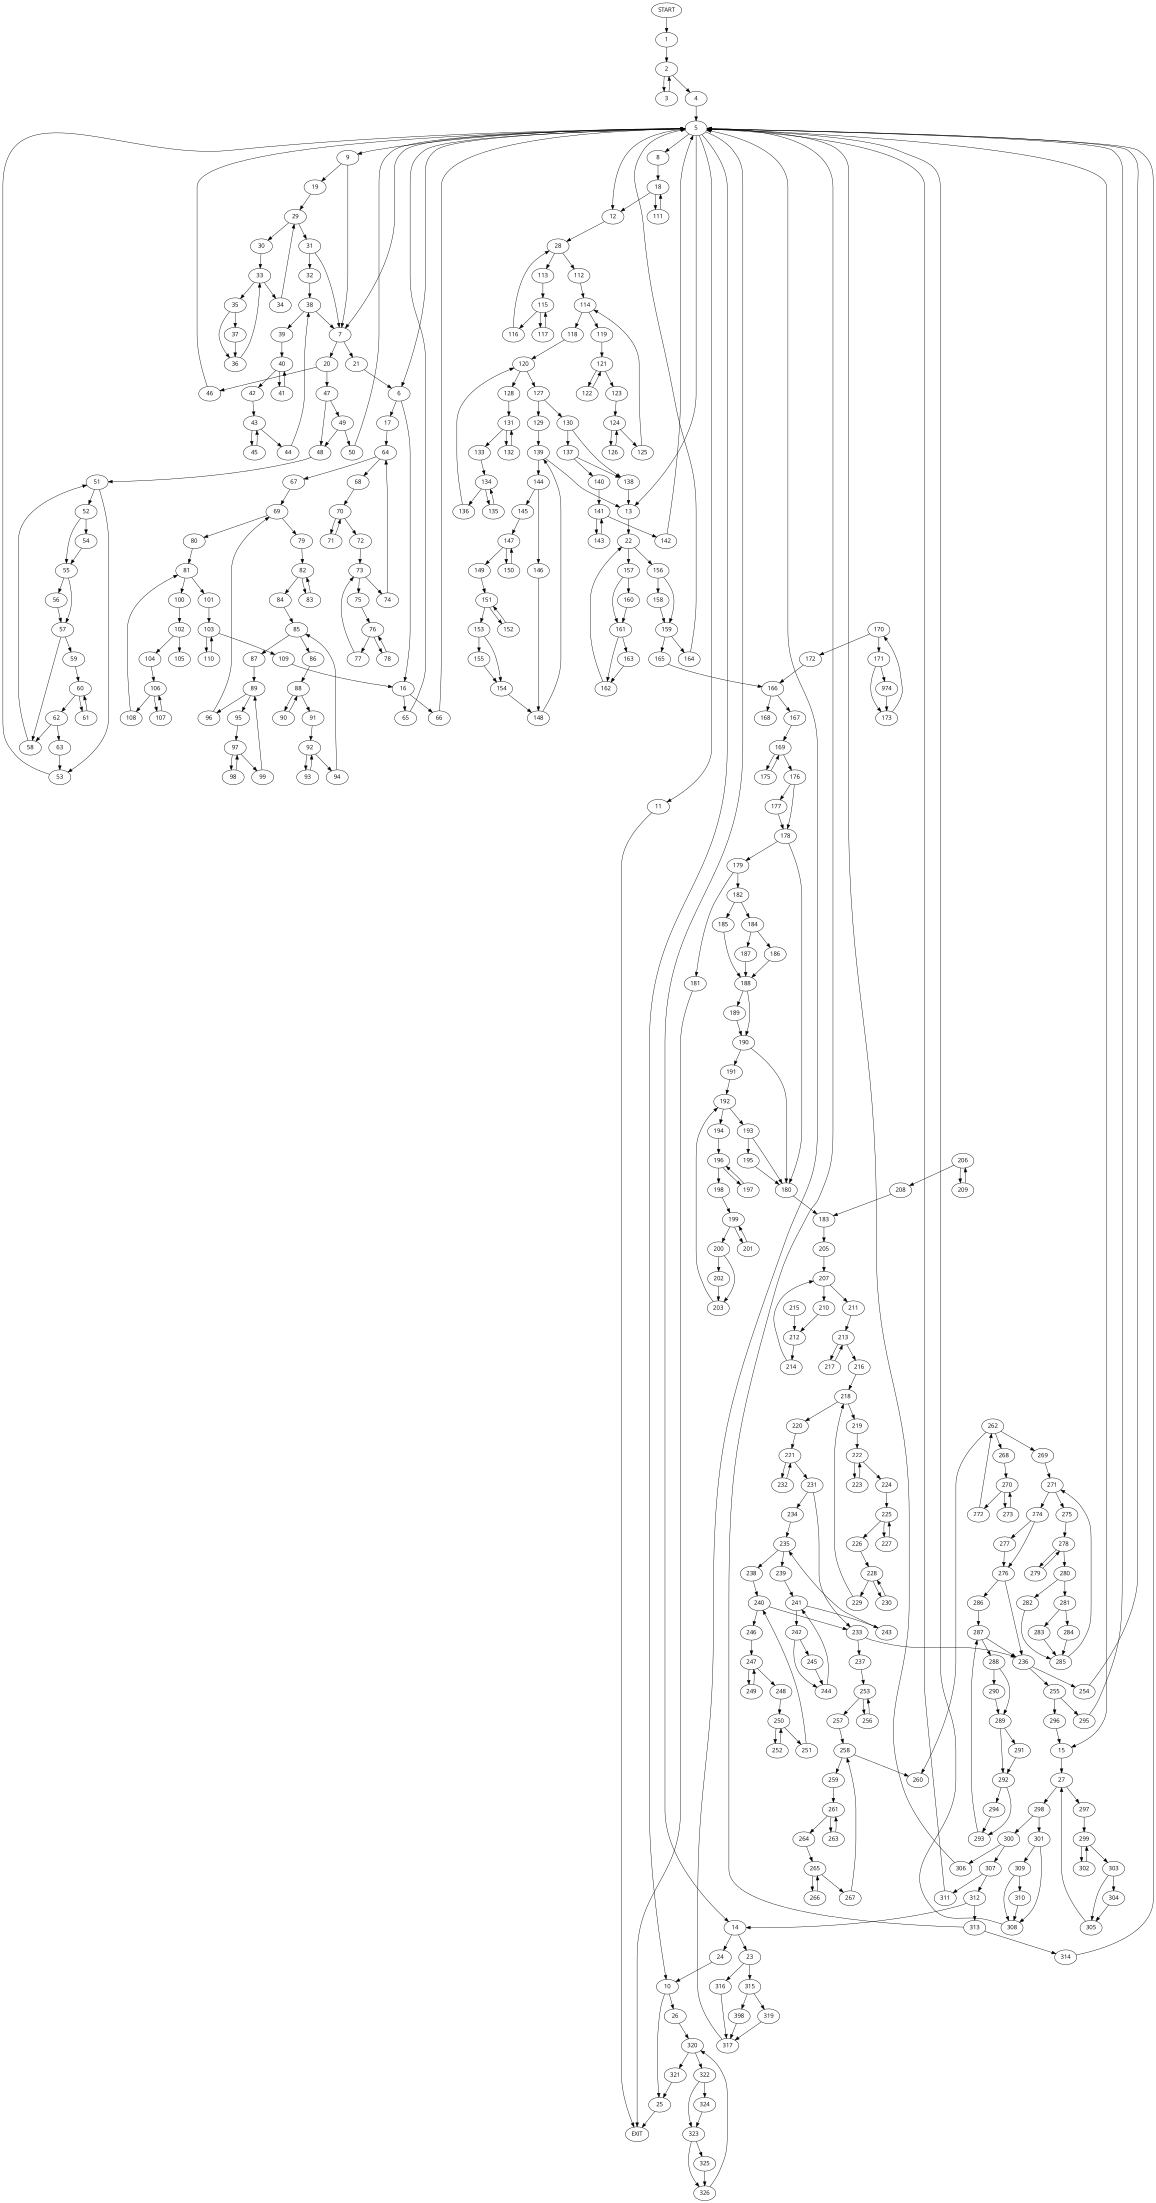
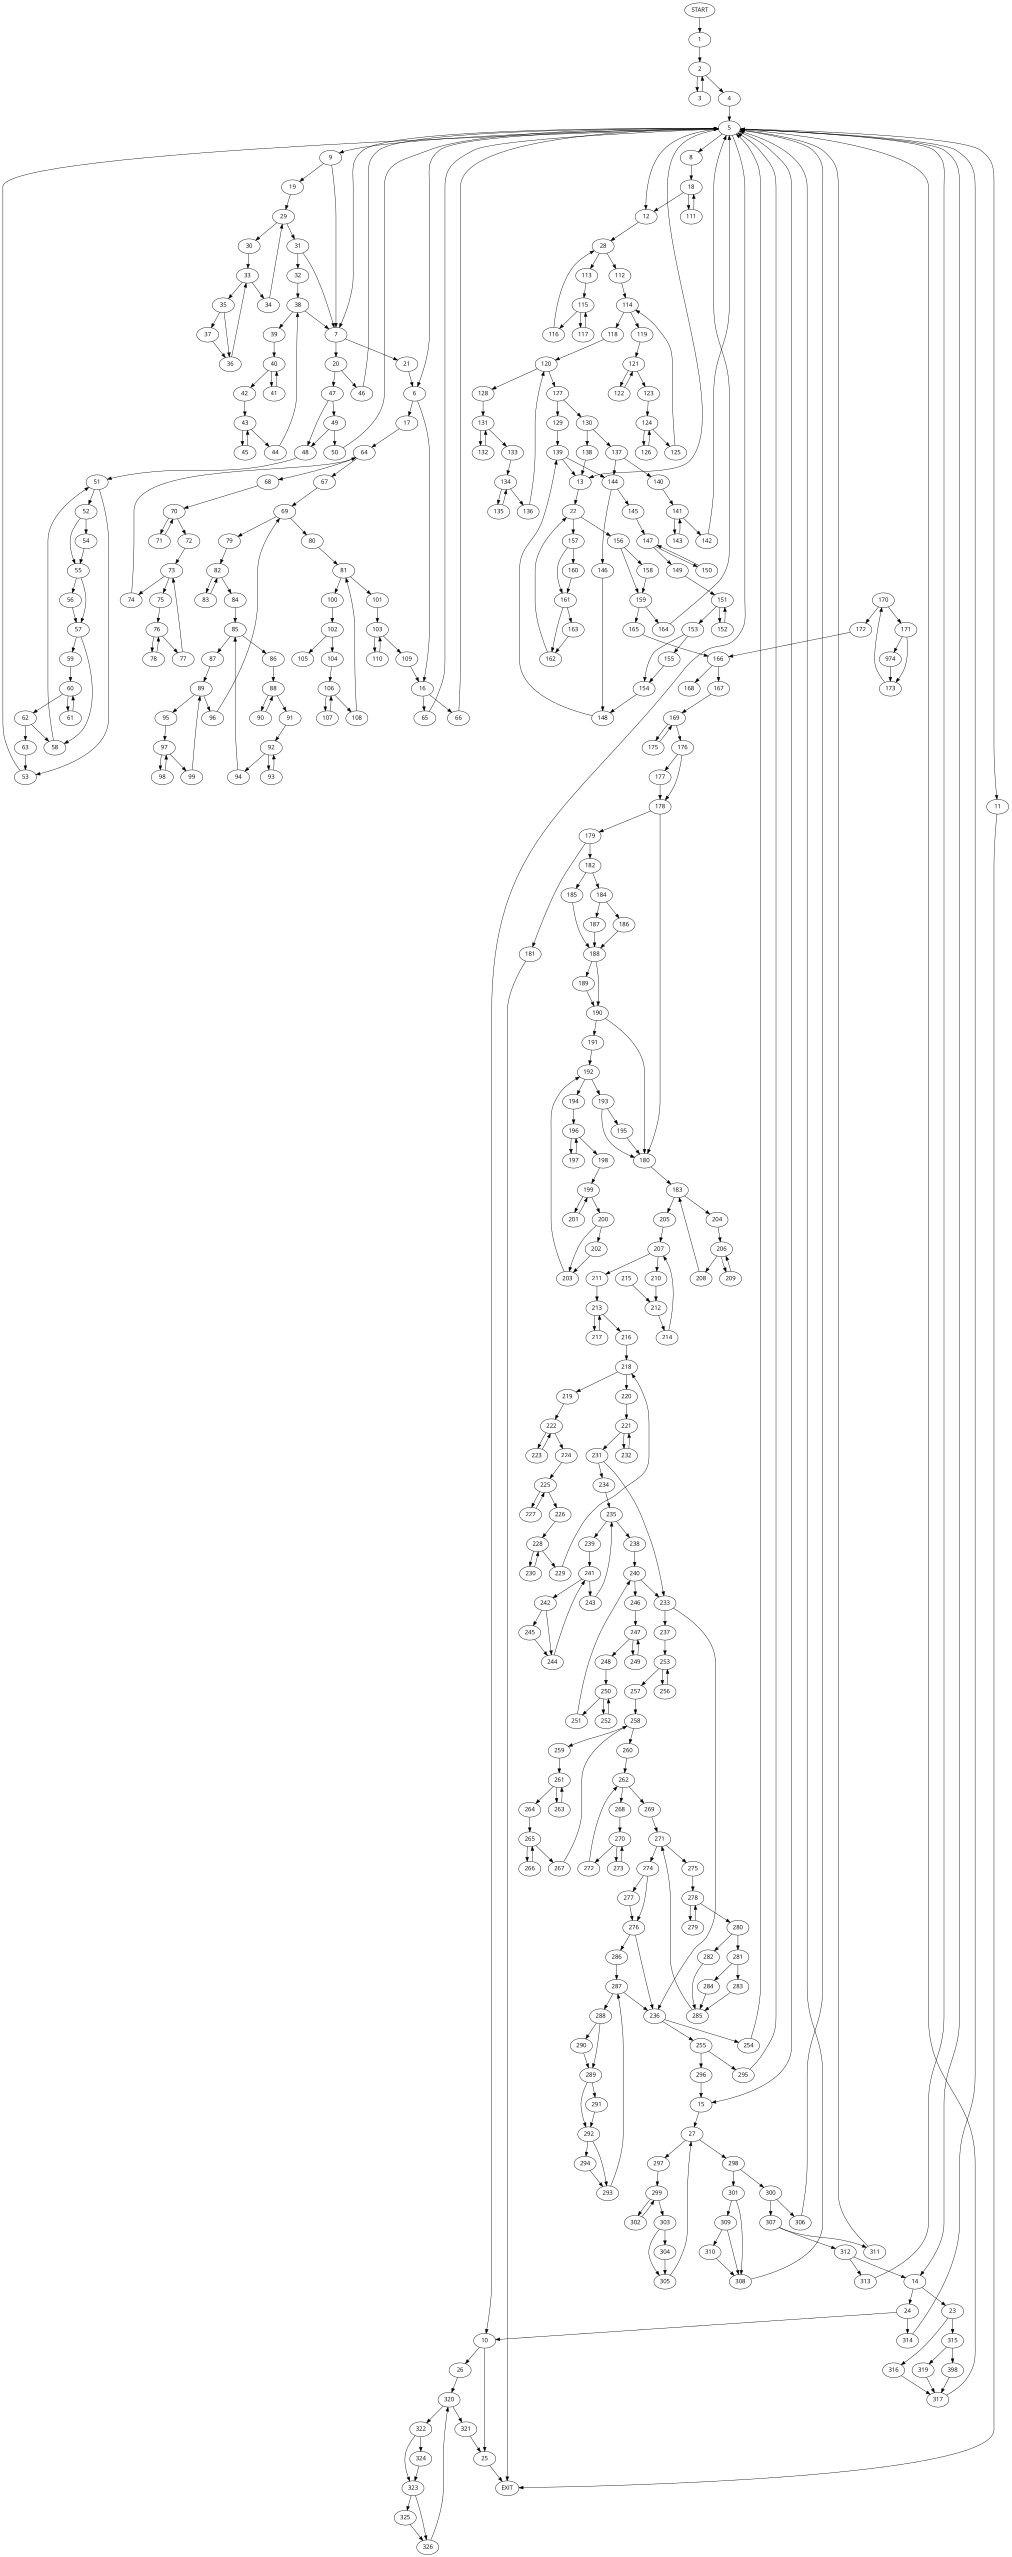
edge "137" -> "138": now "137" -> "144"
node "204": added
edge "262" -> "260": reversed
edge "313" -> "314": now "24" -> "314"
